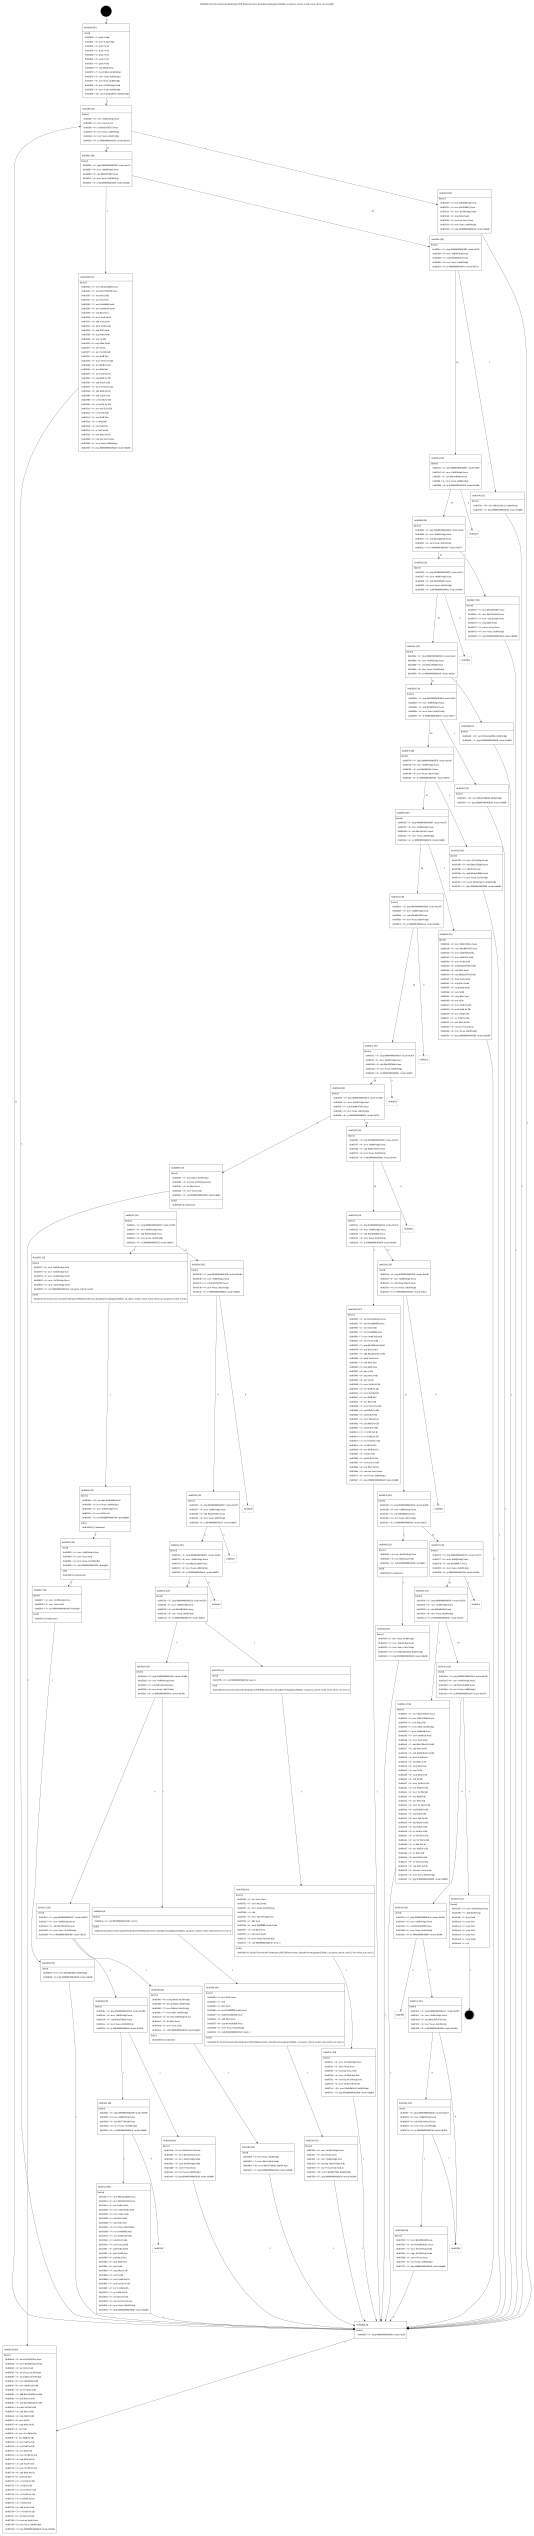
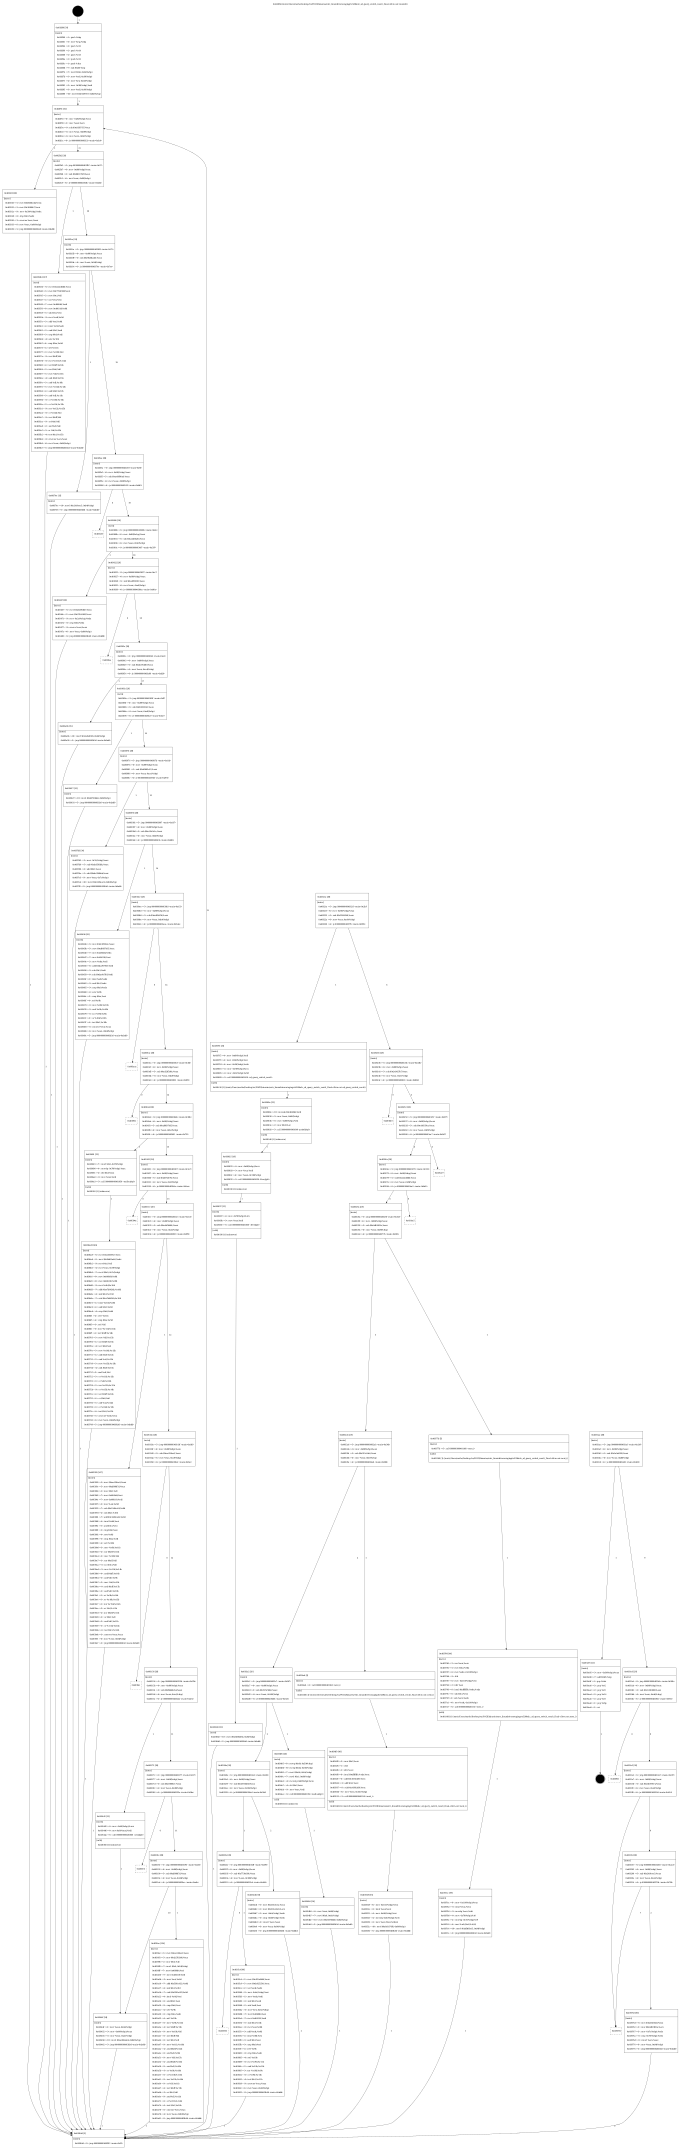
edge "0x40318e [28]" -> "0x4031aa [28]": now "0x40318e [28]" -> "0x40344f [24]"
edge "0x403b3d [5]" -> "0x4036a8 [166]": reversed
